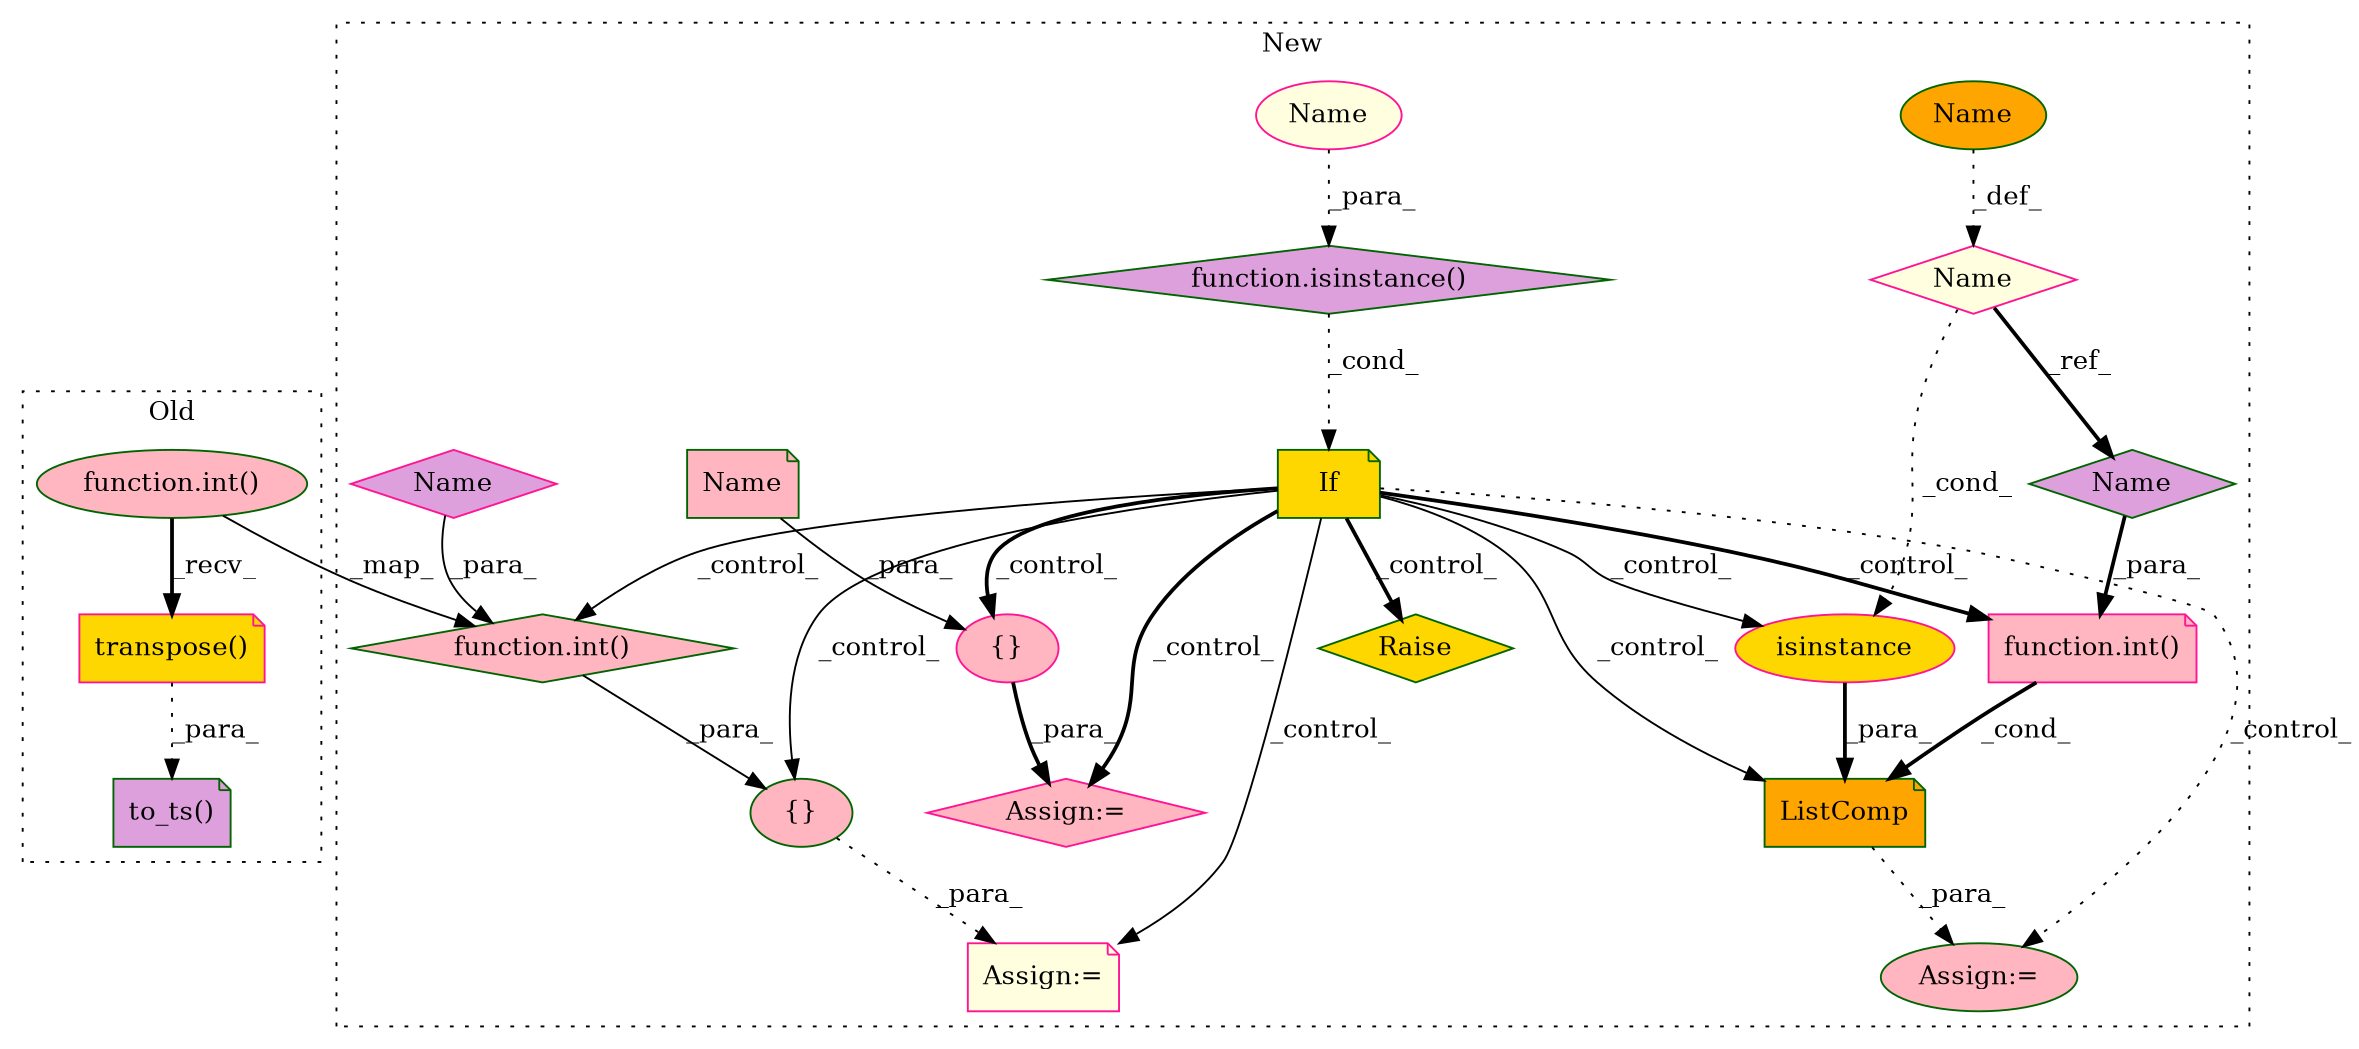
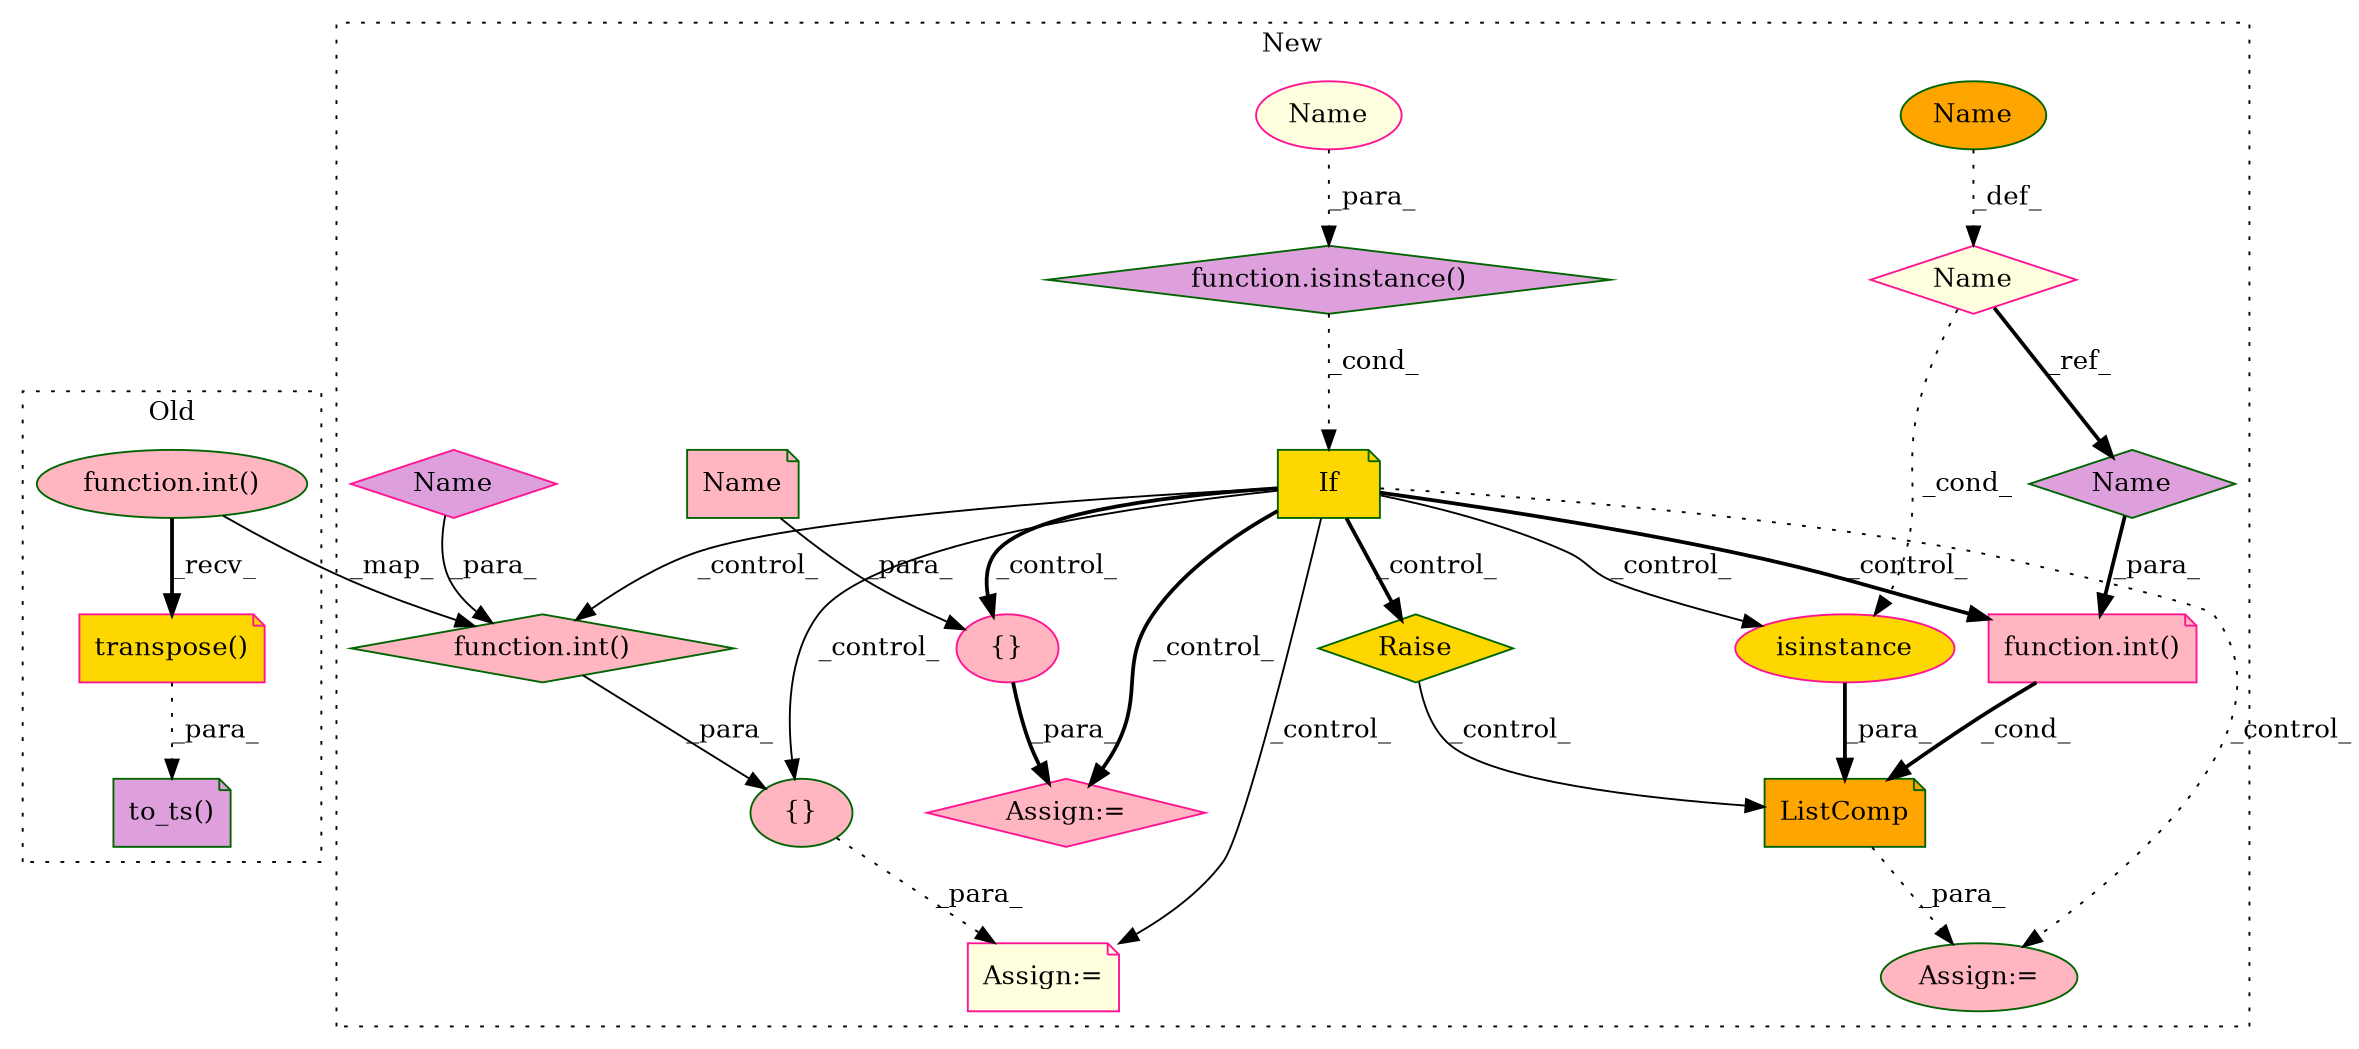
edge "If" -> "ListComp": now "Raise" -> "ListComp"
